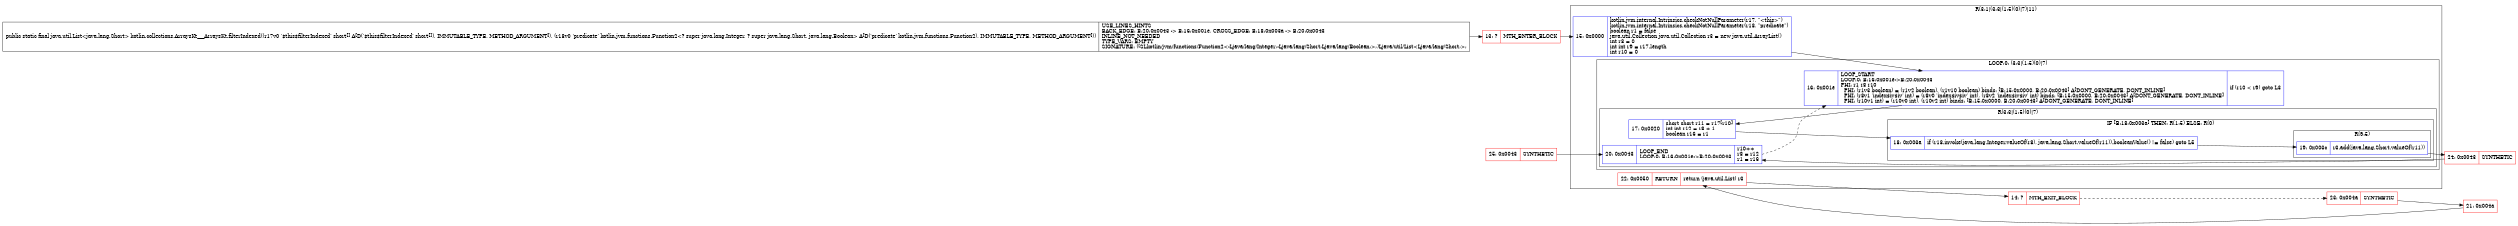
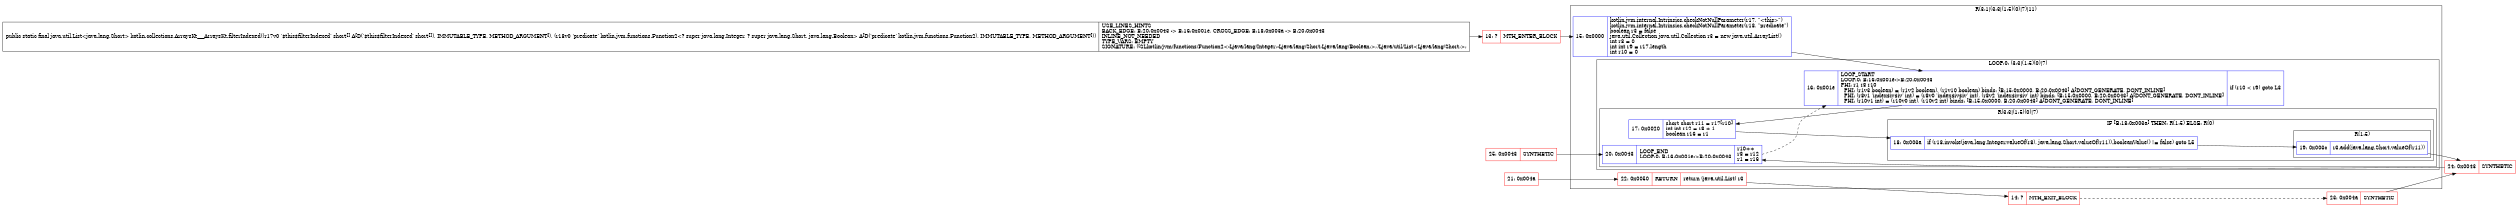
node "15: 0x0000": text "boolean r1 = false" -> "boolean r3 = false"
cluster "R(9:5)": label "R(9:5)" -> "R(1:5)"
edge "23: 0x004a" -> "21: 0x004a": now "23: 0x004a" -> "24: 0x0043"
